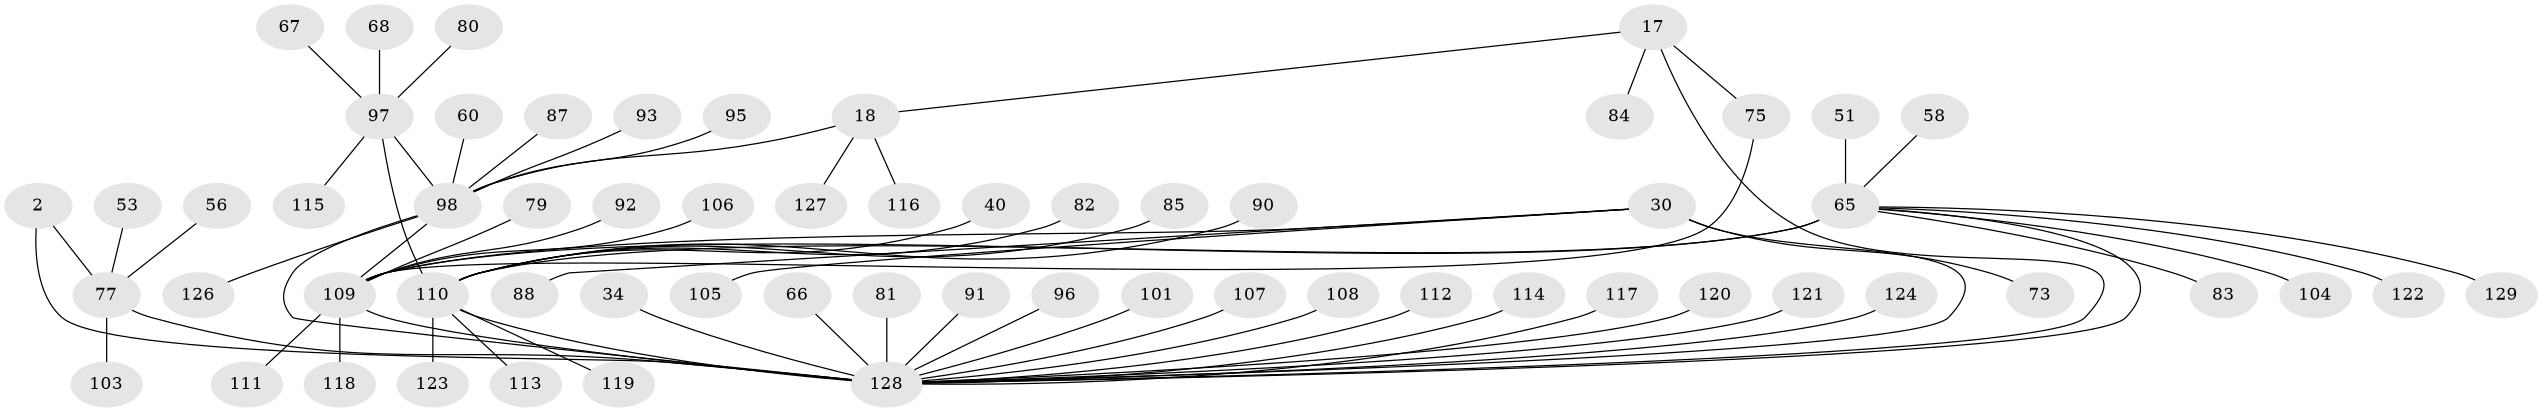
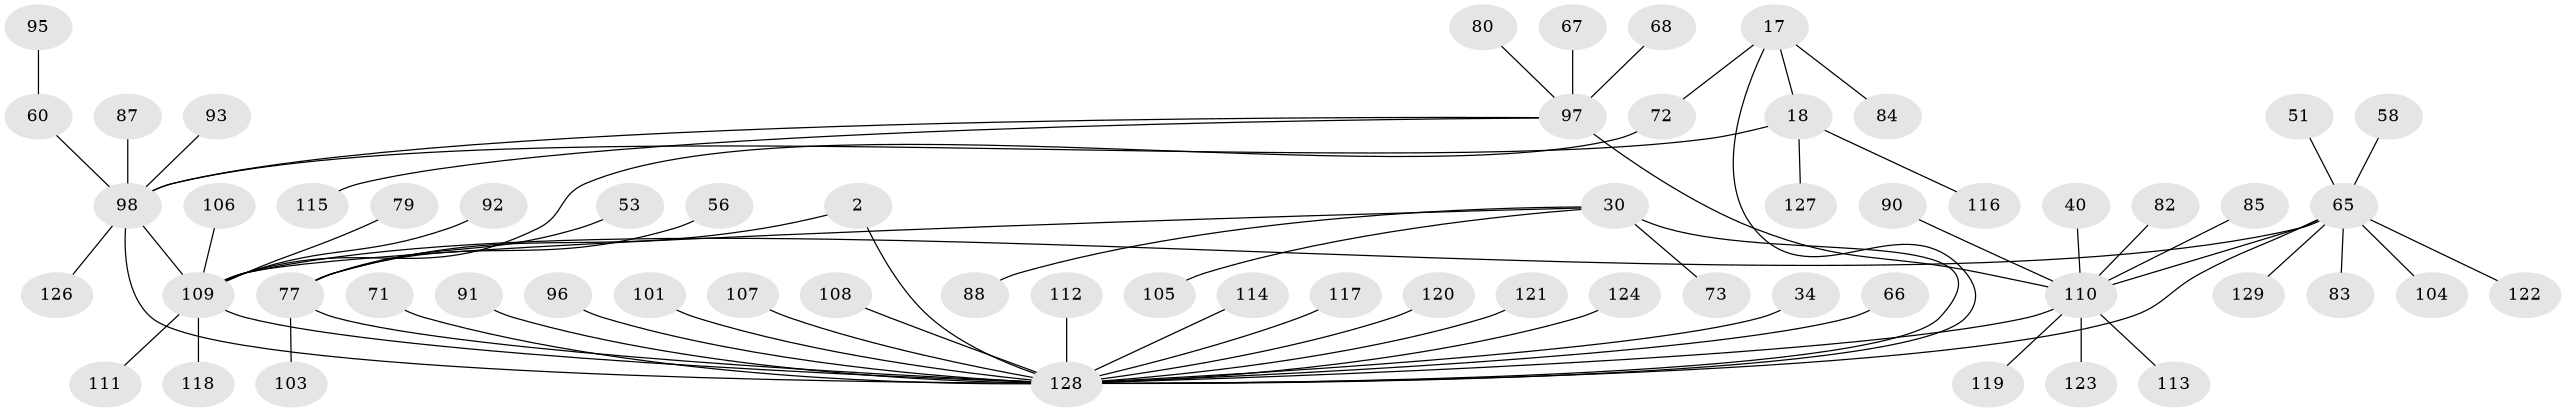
node "75": label "75" -> "72"
edge "95" -- "98": now "95" -- "60"
node "81": label "81" -> "71"
